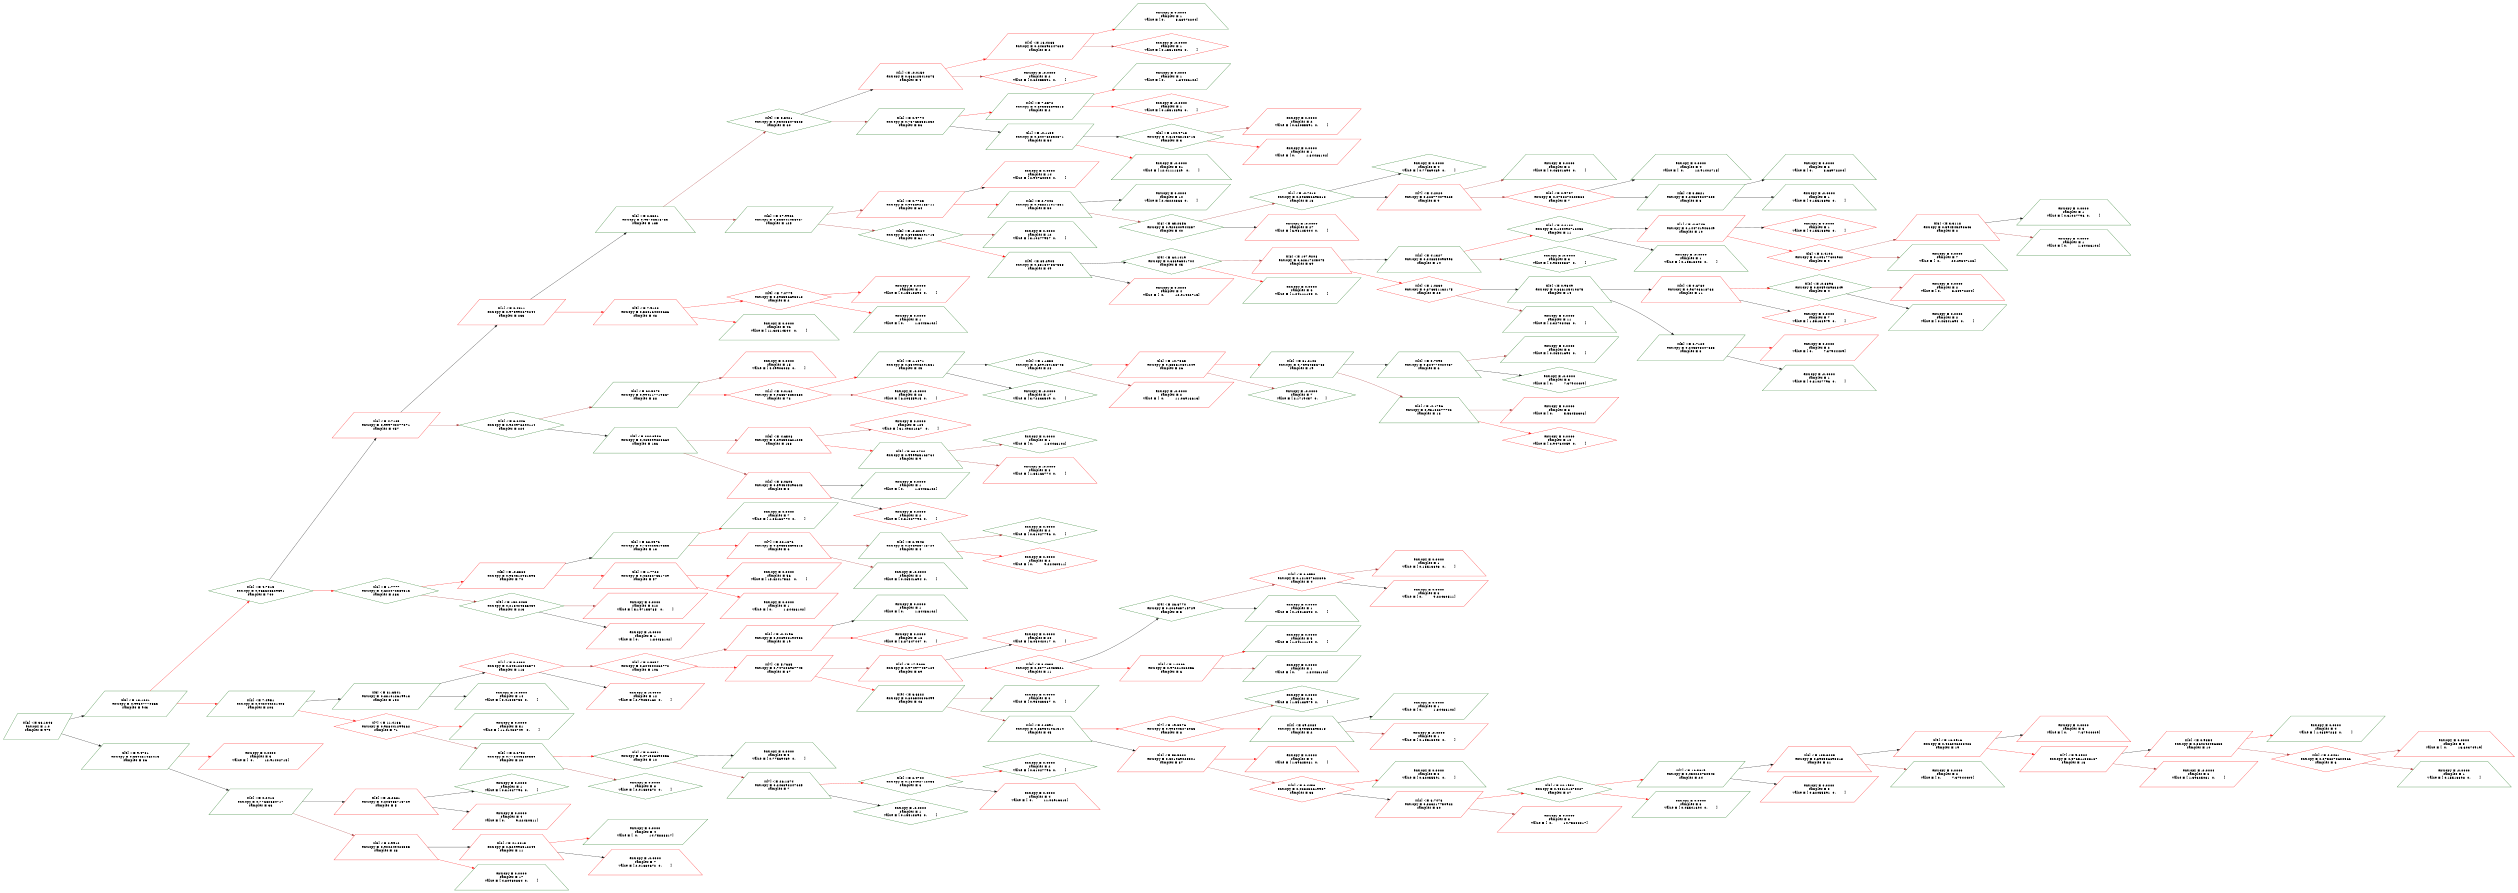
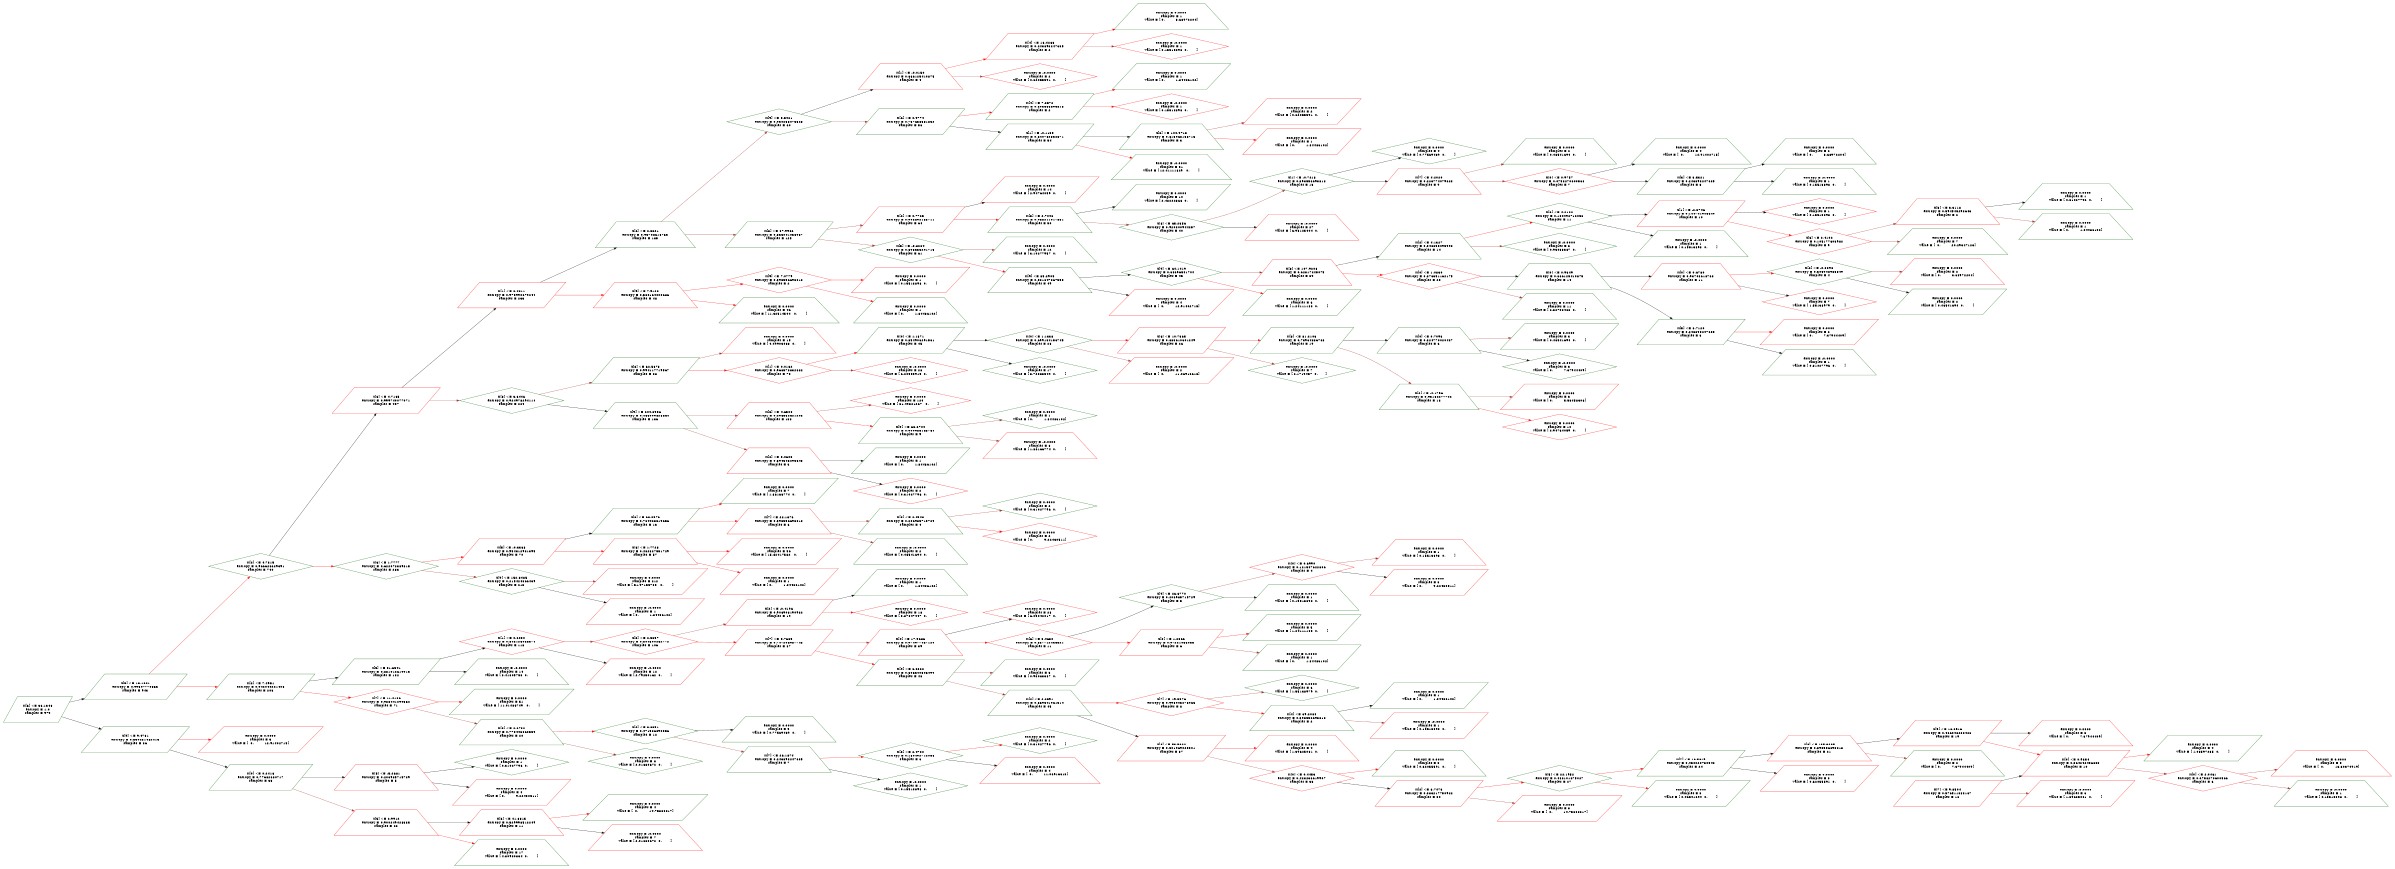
node "X[8] <= 100.9713 entropy = 0.813968135715 samples = 3": shape diamond -> trapezium
edge "X[9] <= 16.0916 entropy = 0.466048288426 samples = 19" -> "X[7] <= 9.8504 entropy = 0.576511383167 samples = 16": now "X[9] <= 16.0916 entropy = 0.466048288426 samples = 19" -> "X[0] <= 0.9354 entropy = 0.364242456833 samples = 10"
